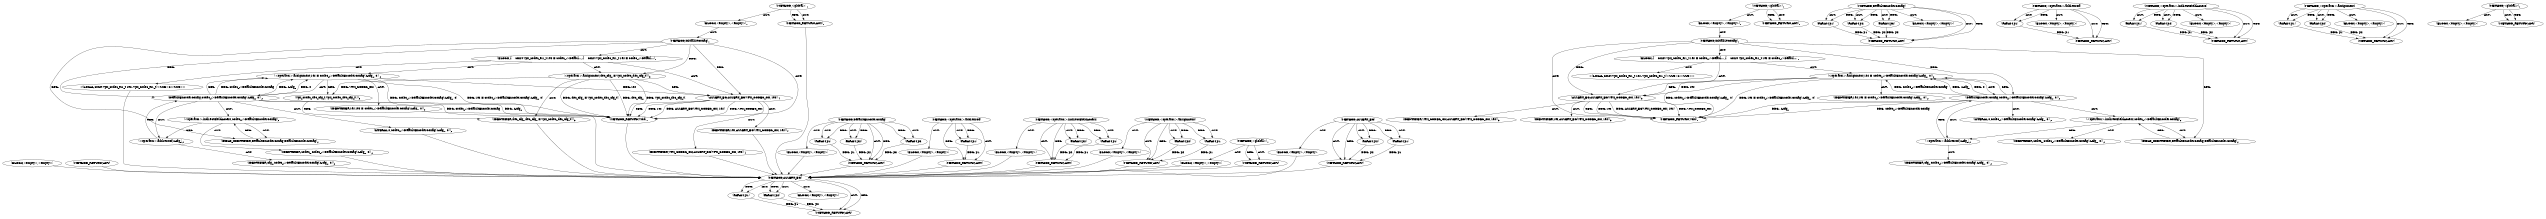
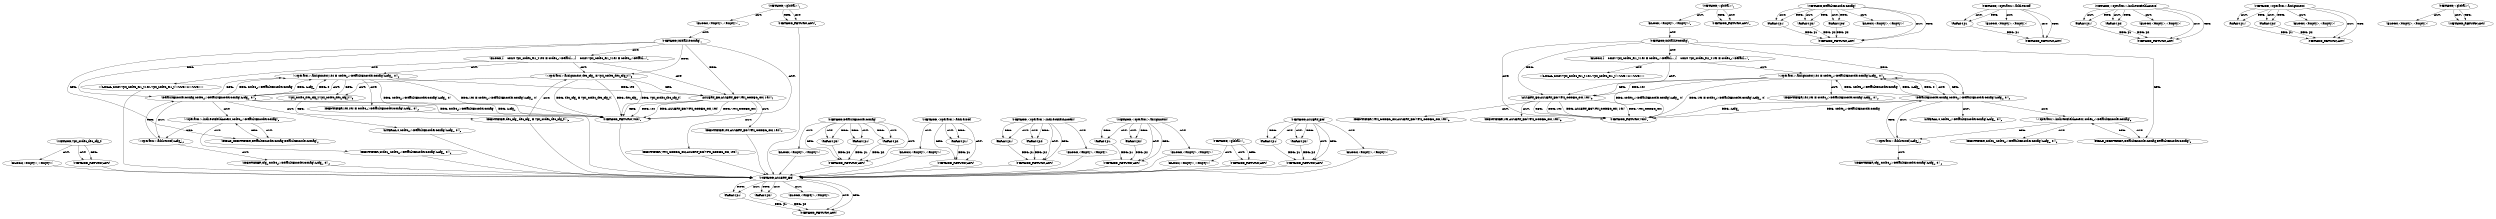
edge "(<operator>.assignment,dec_cfg_ = vpx_codec_dec_cfg_t())" -> "(vpx_codec_dec_cfg_t,vpx_codec_dec_cfg_t())": label "DDG: VPX_CODEC_OK" -> "AST: "
edge "(<operator>.assignment,dec_cfg_ = vpx_codec_dec_cfg_t())" -> "(IDENTIFIER,dec_cfg_,dec_cfg_ = vpx_codec_dec_cfg_t())": reversed
node "(METHOD,vpx_codec_dec_cfg_t)": added
